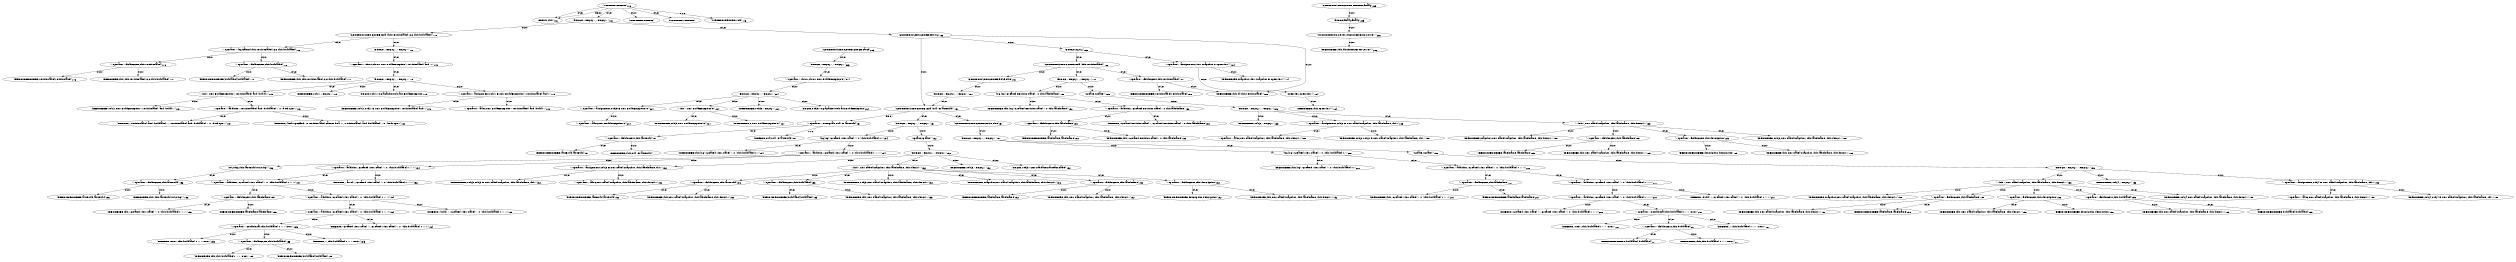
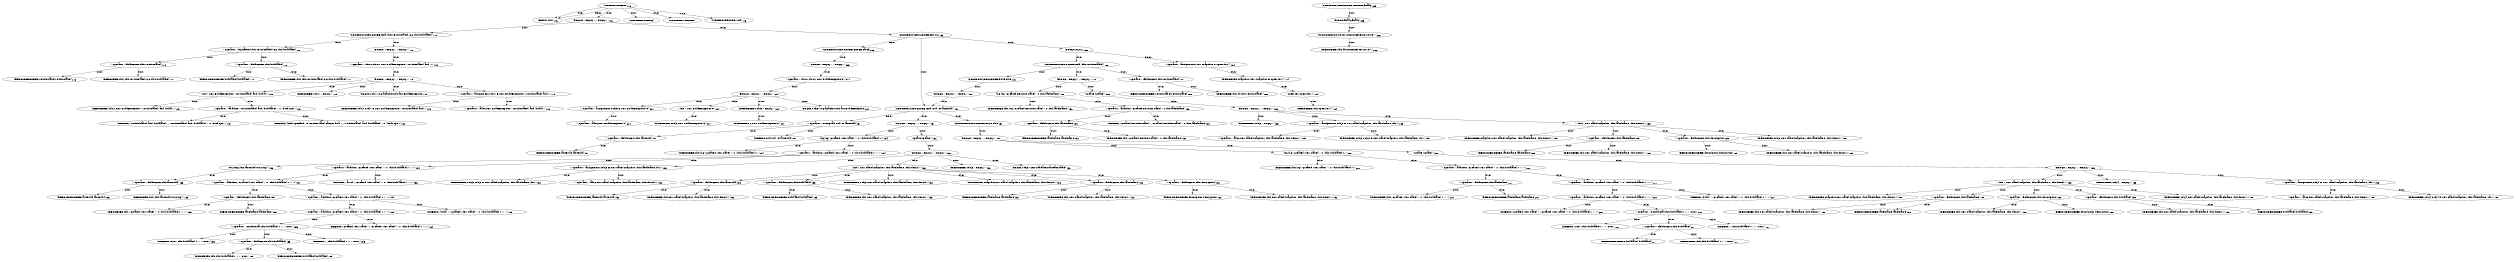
edge "(CONTROL_STRUCTURE,TRY,try)" -> "(IDENTIFIER,this,if (this.revisionlabel))": now "(CONTROL_STRUCTURE,TRY,try)" -> "(CONTROL_STRUCTURE,CATCH,catch)"
edge "(BLOCK,try,try)" -> "(<operator>.assignment,View snapshot = openView())": label "AST: " -> "DDG: "
edge "(<operator>.assignment,View snapshot = openView())" -> "(openView,openView())": now "(IDENTIFIER,snapshot,View snapshot = openView())" -> "(openView,openView())"
edge "(<init>,new BuildException(e))" -> "(IDENTIFIER,e,new BuildException(e))": now "(IDENTIFIER,$obj5,<empty>)" -> "(IDENTIFIER,e,new BuildException(e))"
edge "(<operator>.notEquals,null != lastBuild)" -> "(LITERAL,null,null != lastBuild)": label "DDG: " -> "AST: "
node "(IDENTIFIER,this,null != lastBuild)": removed
